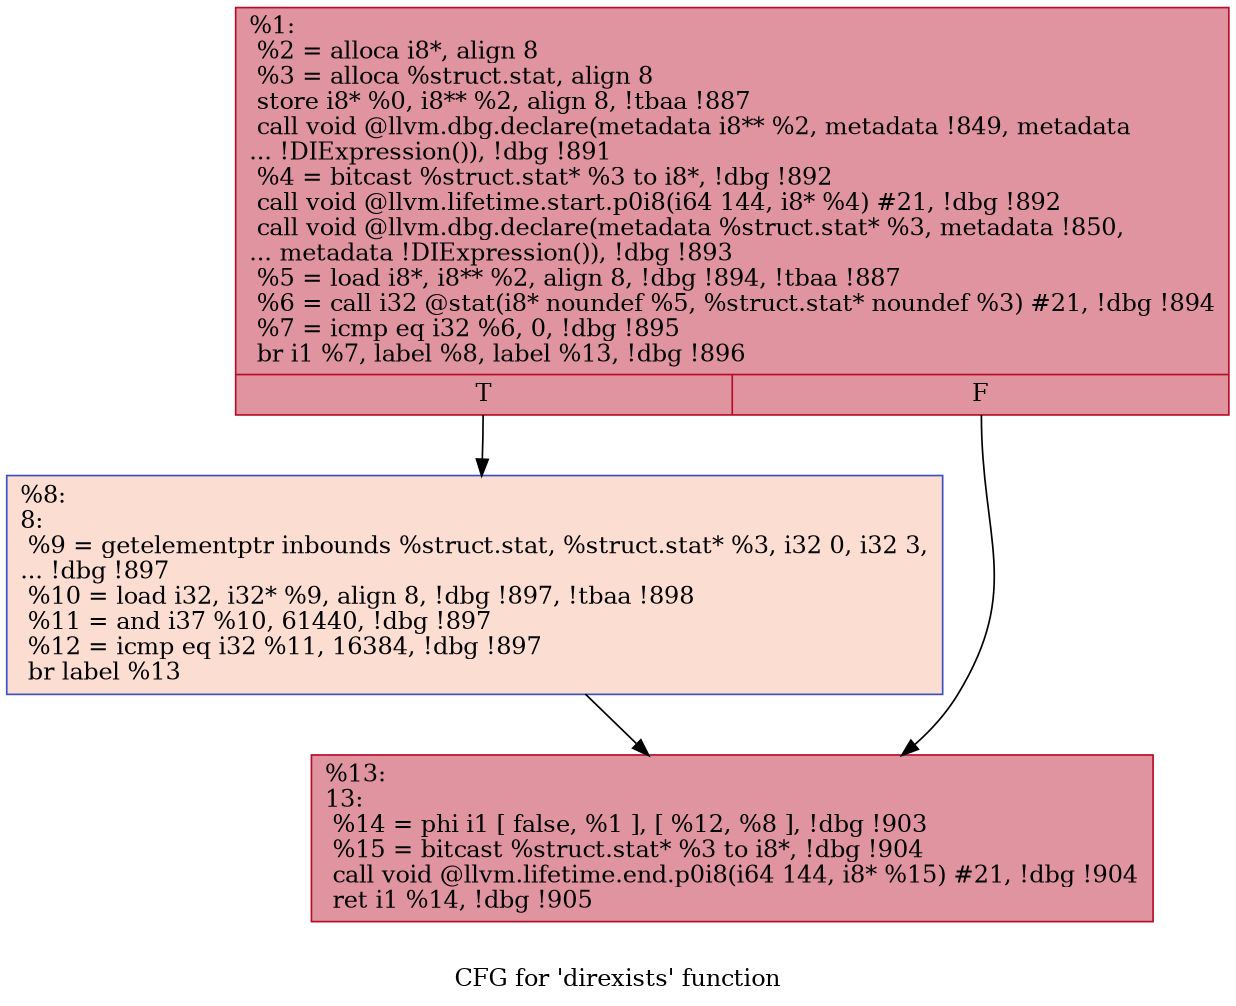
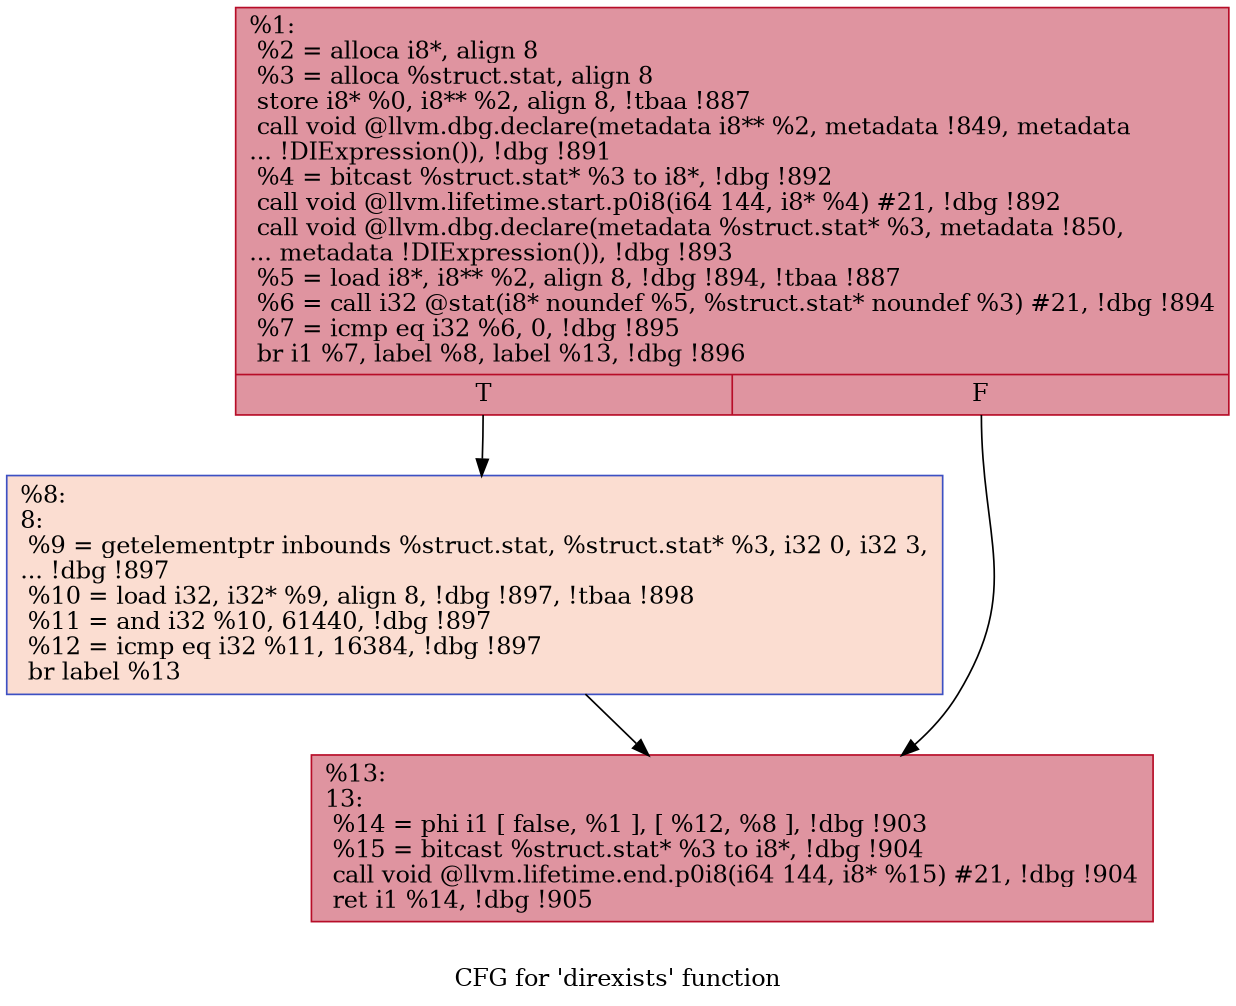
node "%8:": text "%11 = and i37 %10, 61440, !dbg !897" -> "%11 = and i32 %10, 61440, !dbg !897"
